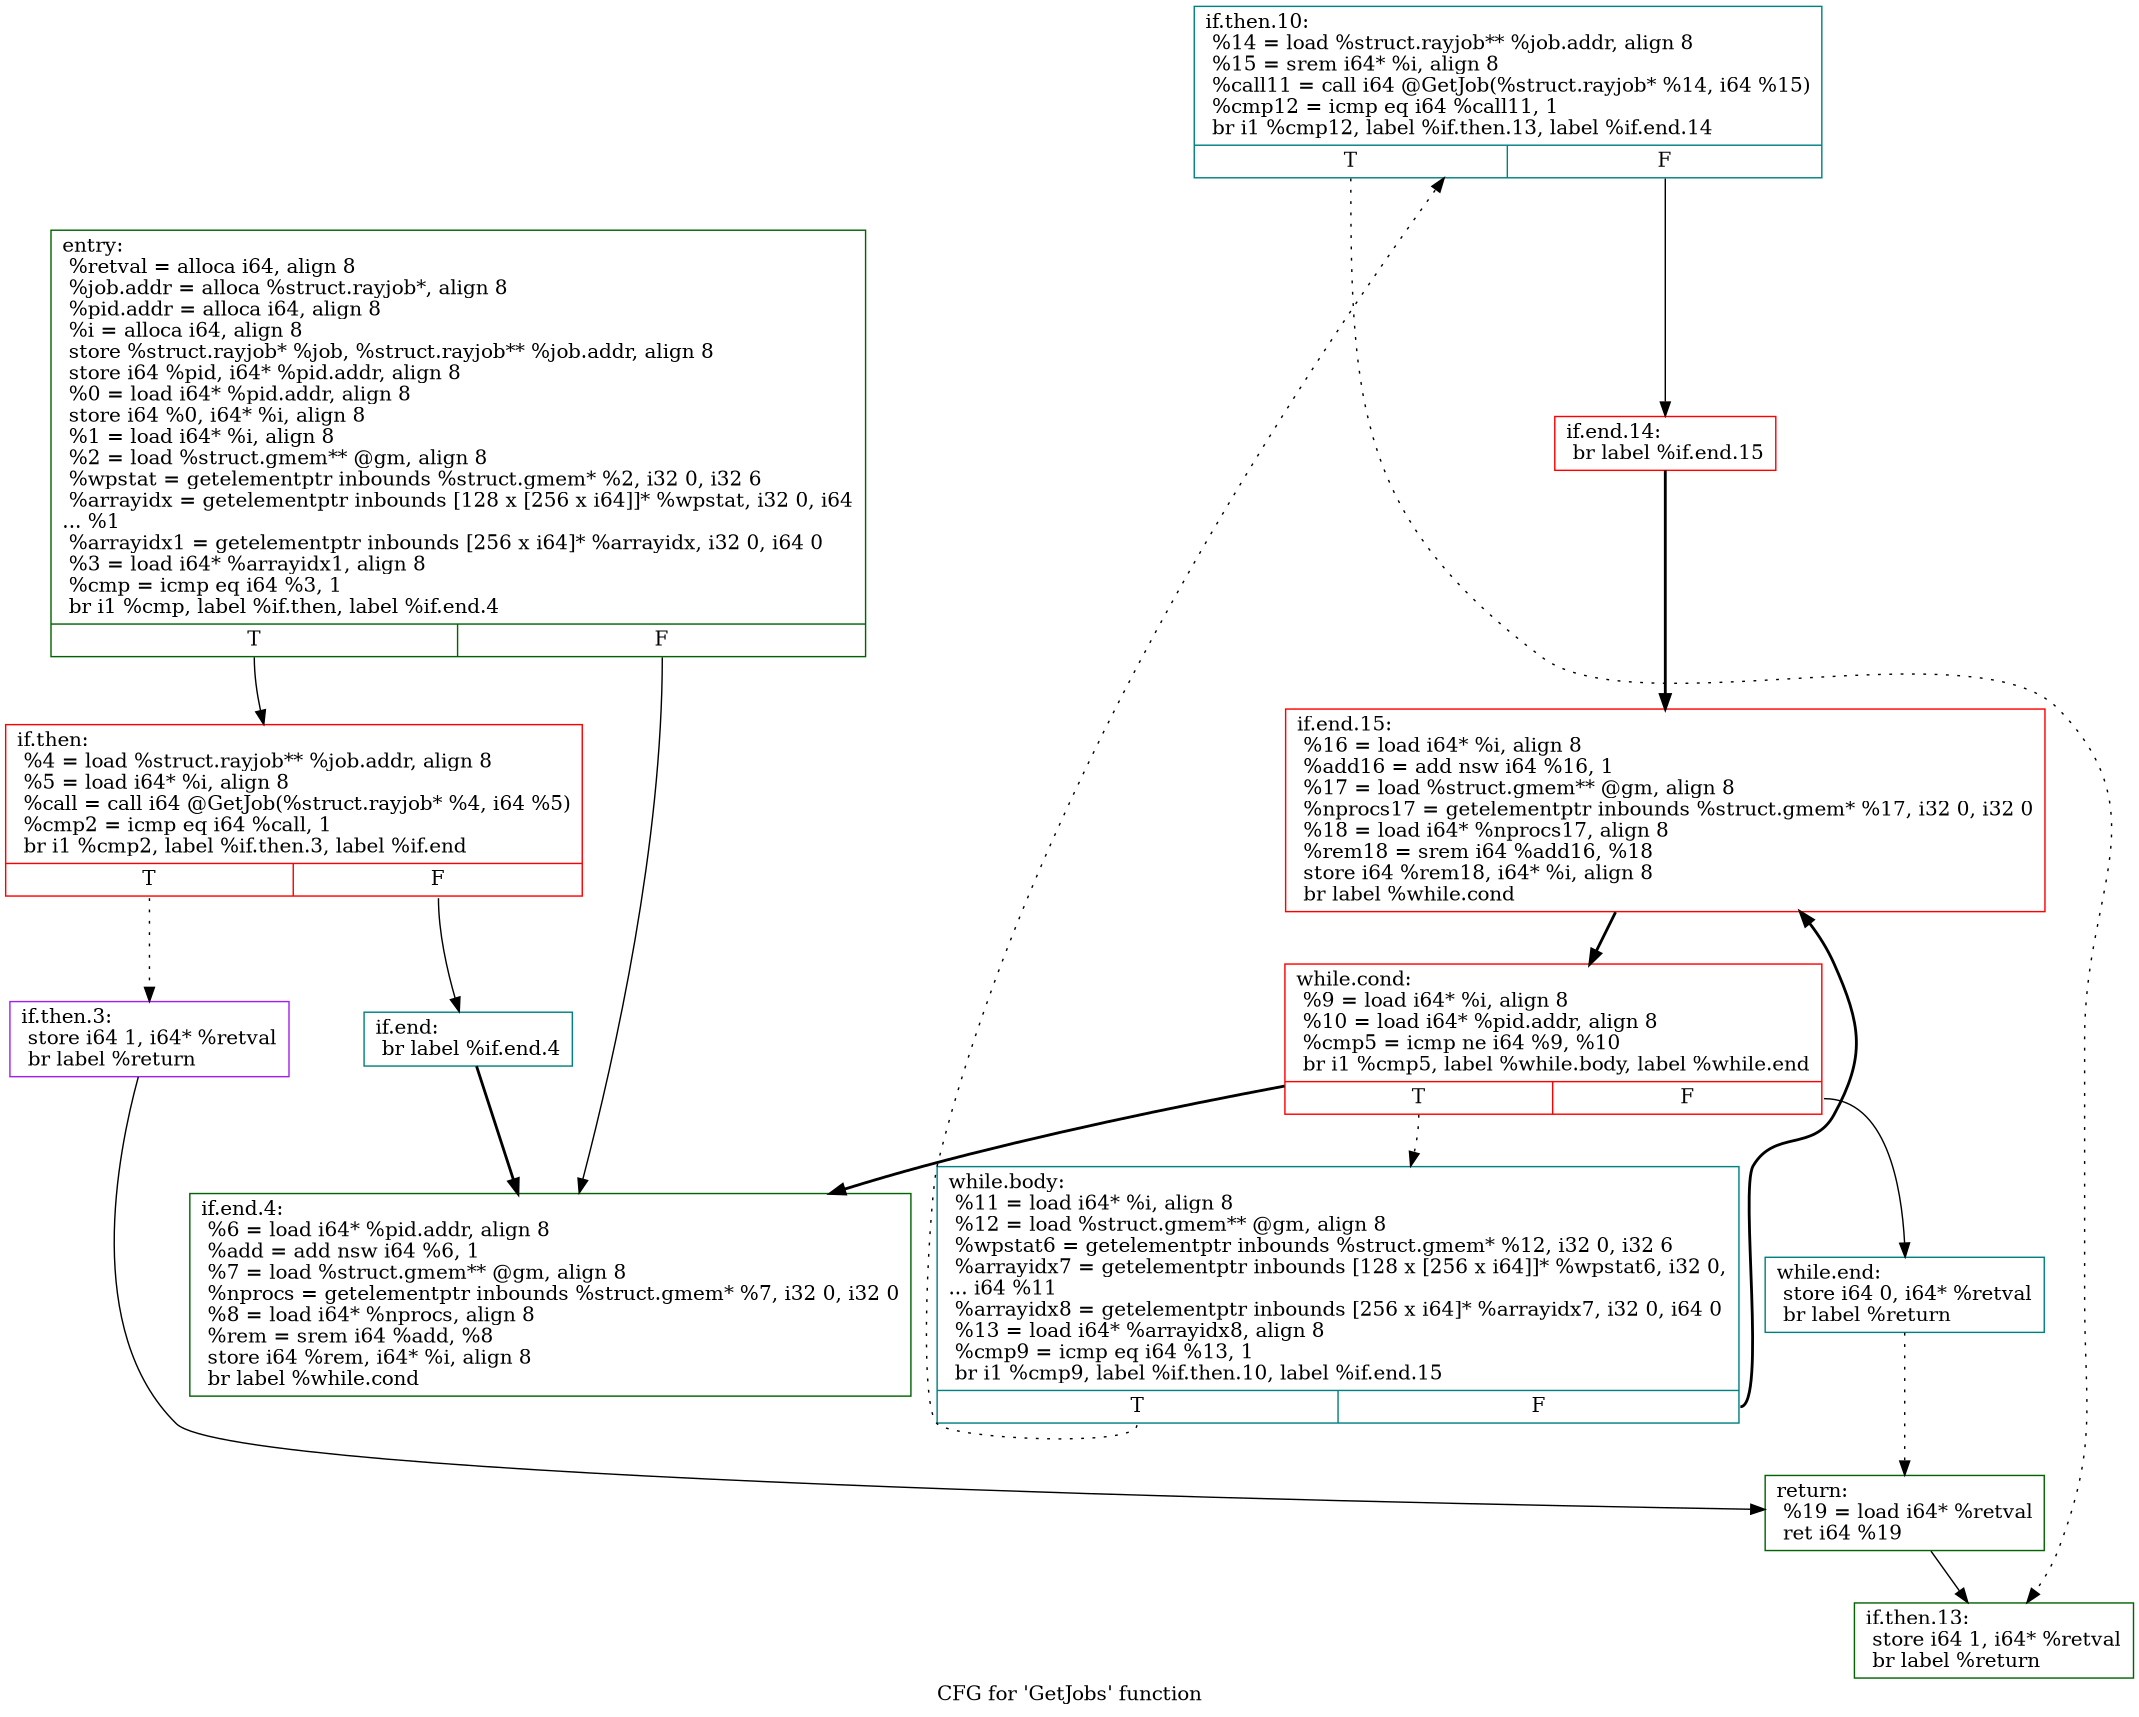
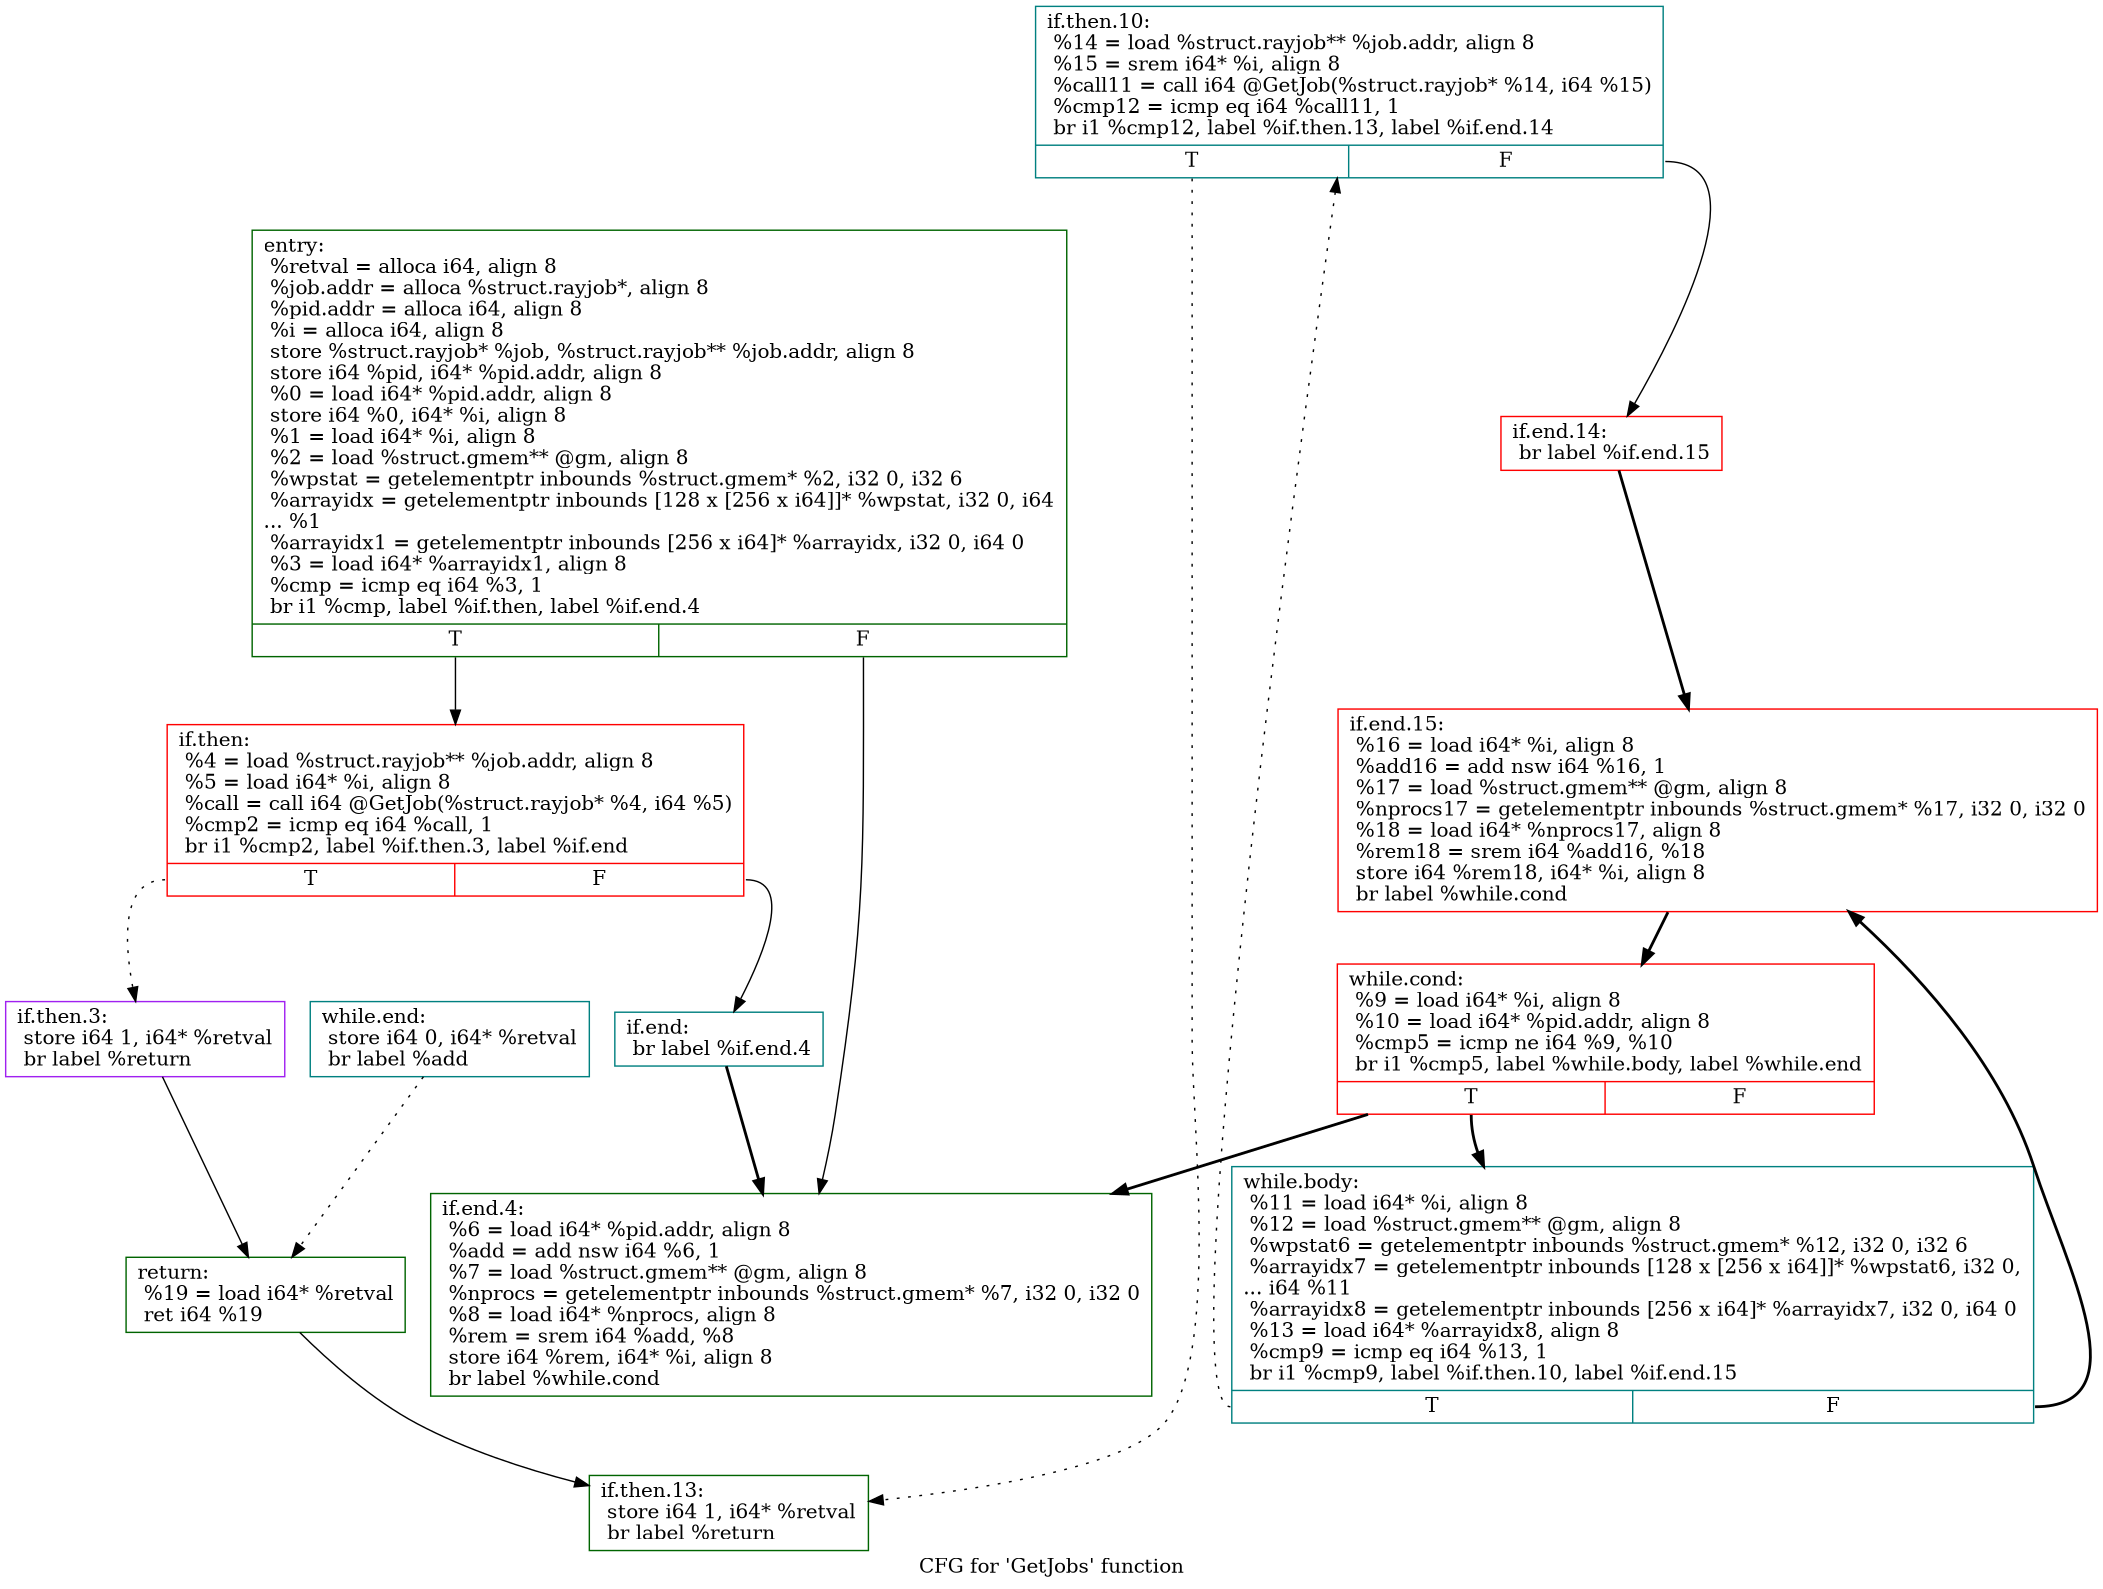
edge "while.cond:" -> "while.body:": style dotted -> bold
edge "while.cond:" -> "while.end:": removed
node "while.end:": text "br label %return" -> "br label %add"
